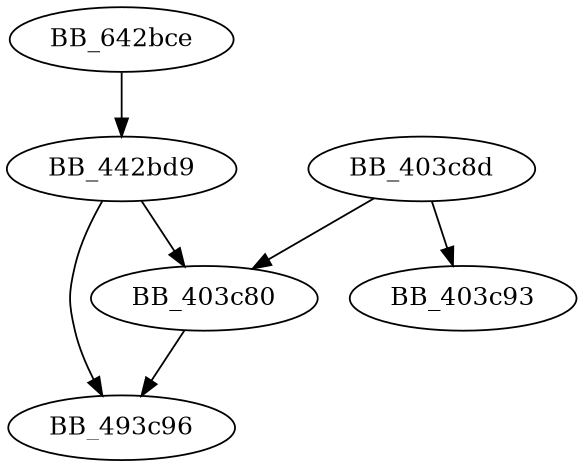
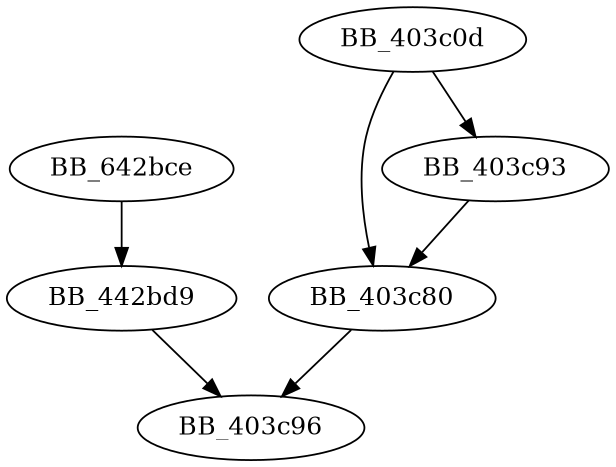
node "BB_403c8d": label "BB_403c8d" -> "BB_403c0d"
edge "BB_442bd9" -> "BB_403c80": now "BB_403c93" -> "BB_403c80"
node "BB_493c96": label "BB_493c96" -> "BB_403c96"
